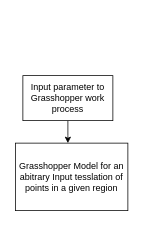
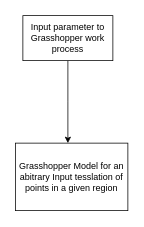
node "Input parameter to Grasshopper work process": moved (68, 98) -> (68, 38)
